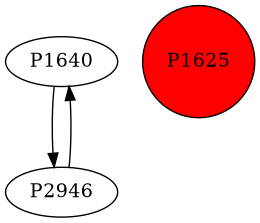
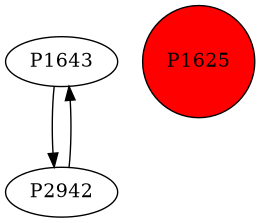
node "P1640": label "P1640" -> "P1643"
node "P2946": label "P2946" -> "P2942"
